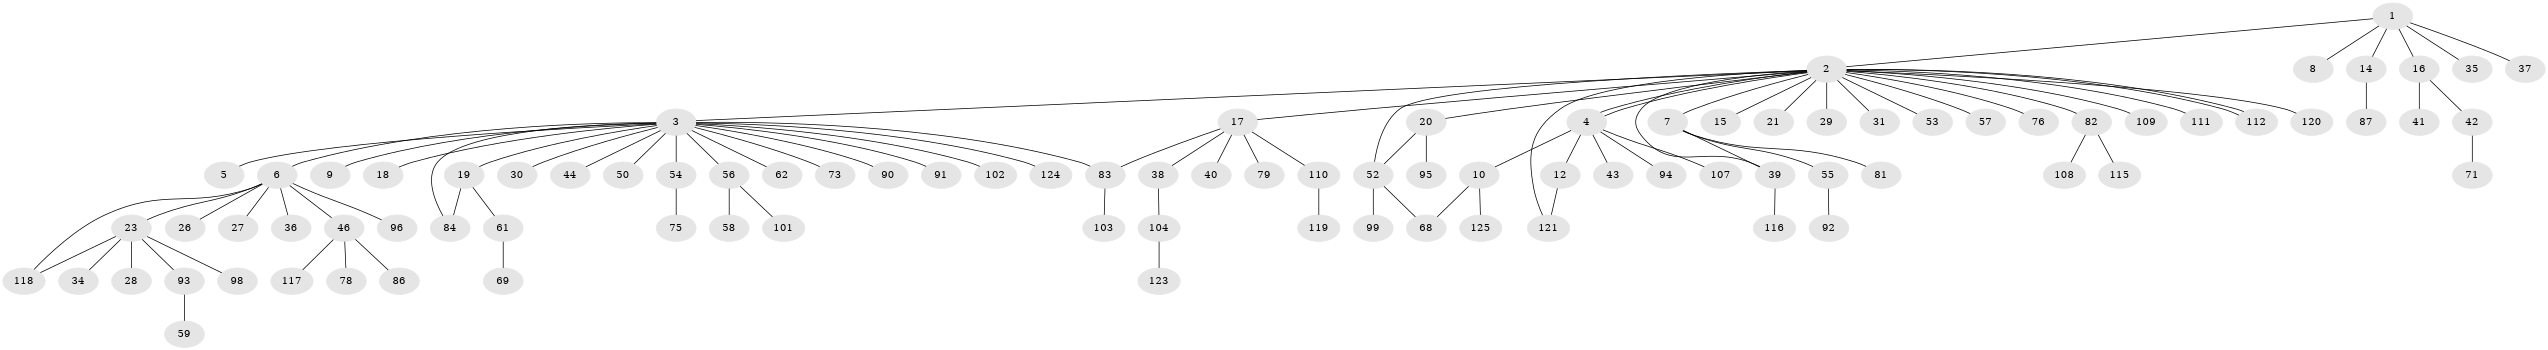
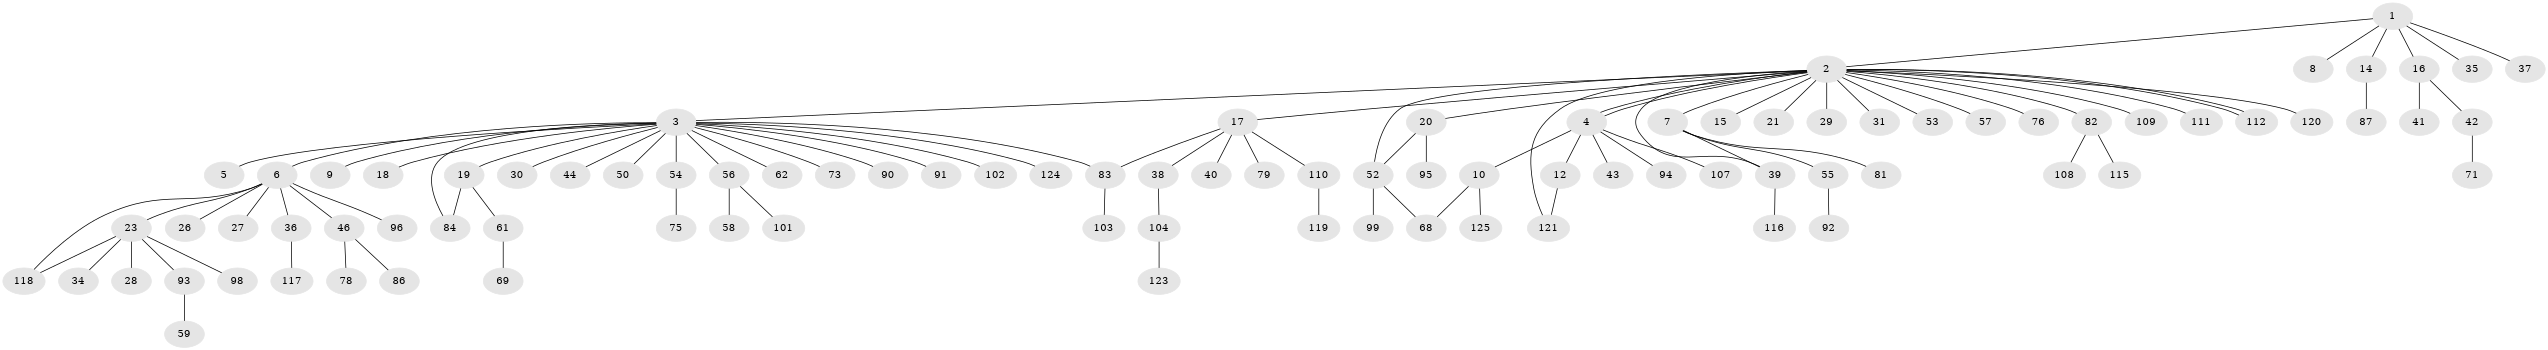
edge "46" -- "117": now "36" -- "117"
